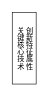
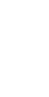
node "关键核心技术创新特征属性": removed
